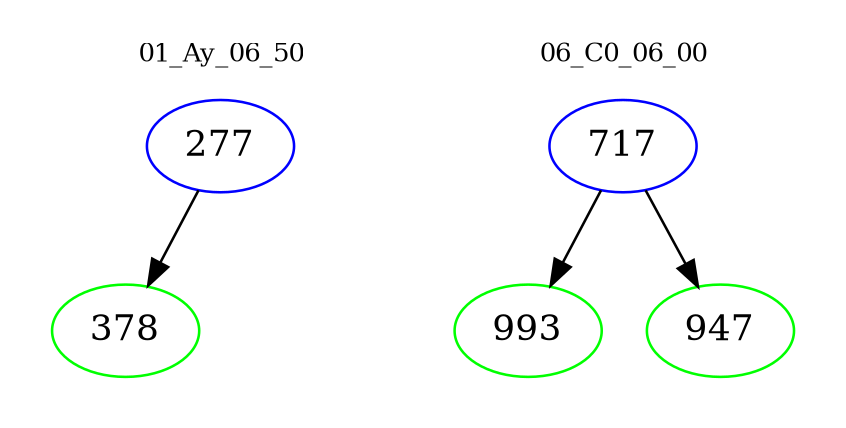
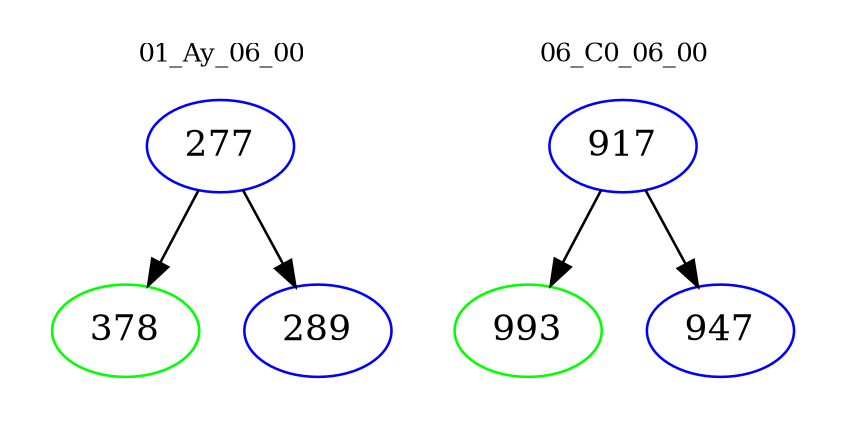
cluster "01_Ay_06_50": label "01_Ay_06_50" -> "01_Ay_06_00"
node "717": label "717" -> "917"
node "289": added
node "947": color green -> blue
